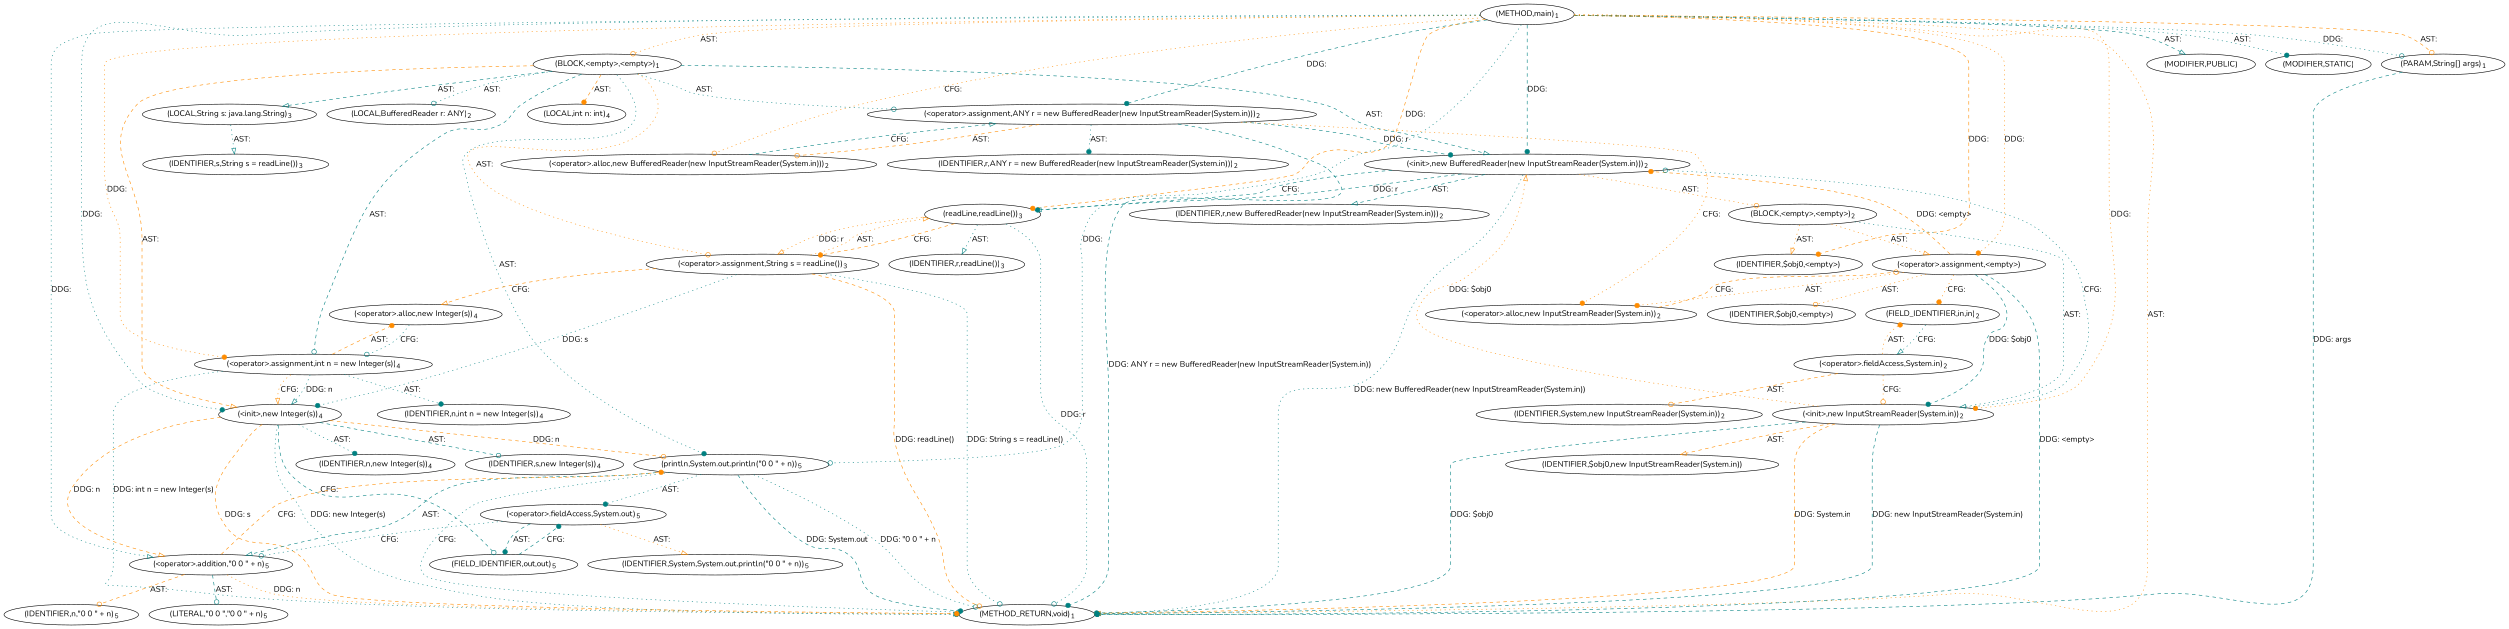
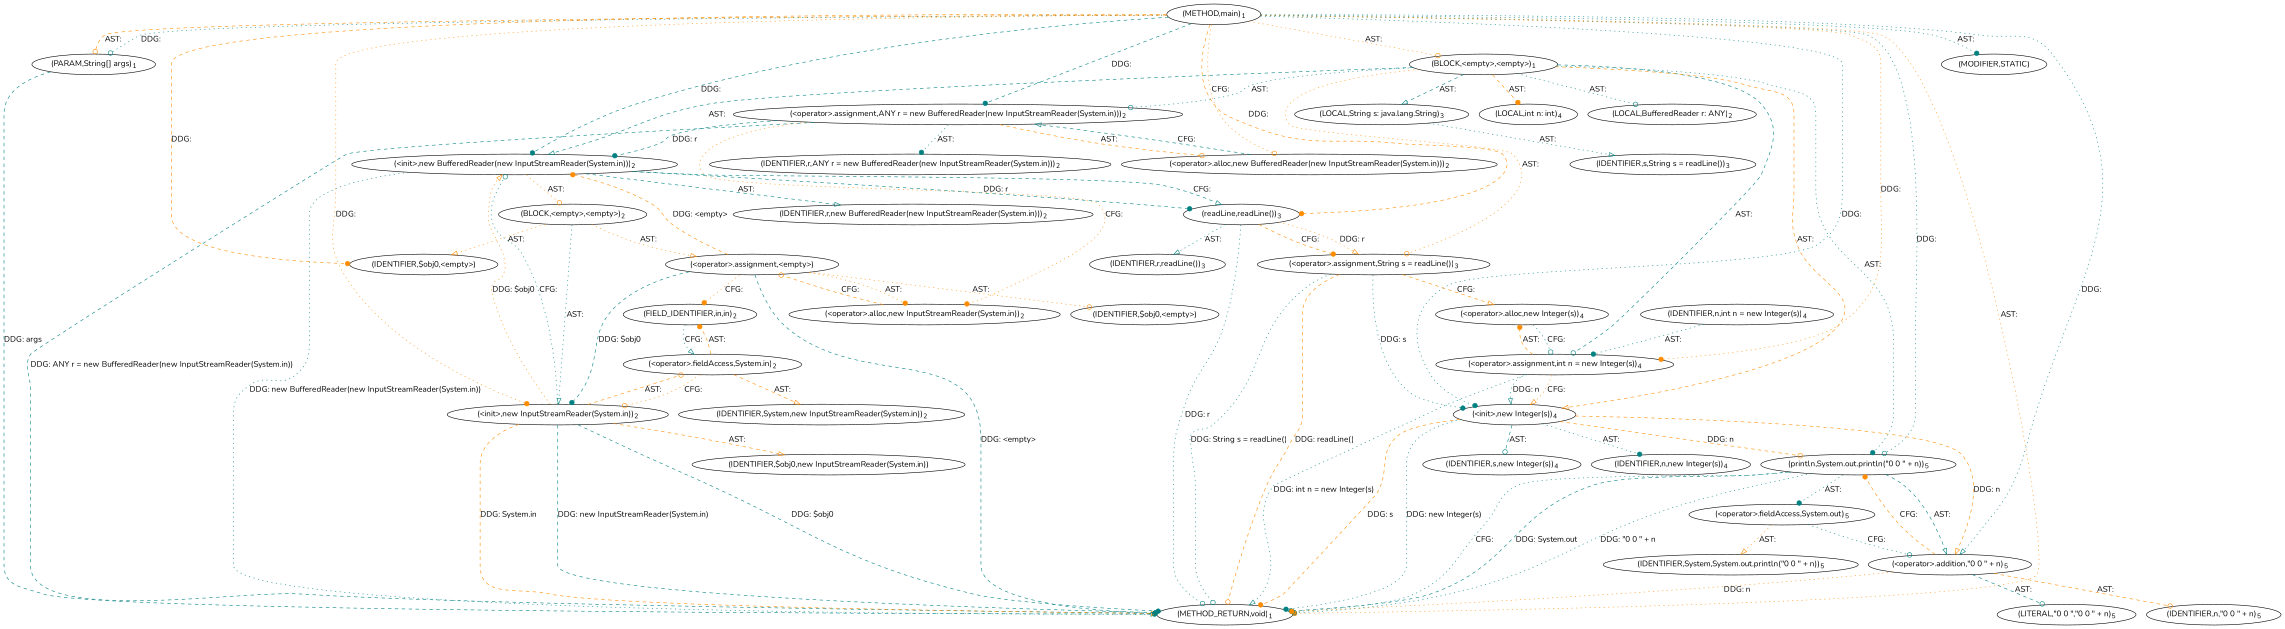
edge "(METHOD,main)" -> "(<operator>.assignment,<empty>)": removed, label "DDG:"
node "(MODIFIER,PUBLIC)": removed
edge "(<operator>.assignment,String s = readLine())" -> "(readLine,readLine())": removed, label "AST:"
edge "(<operator>.fieldAccess,System.in)" -> "(FIELD_IDENTIFIER,in,in)": style dotted -> dashed
edge "(<operator>.fieldAccess,System.in)" -> "(IDENTIFIER,System,new InputStreamReader(System.in))": arrowhead odot -> onormal
edge "(<operator>.assignment,int n = new Integer(s))" -> "(IDENTIFIER,n,int n = new Integer(s))": reversed
edge "(<init>,new InputStreamReader(System.in))" -> "(<operator>.fieldAccess,System.in)": added, label "AST:"
node "(FIELD_IDENTIFIER,out,out)": removed
